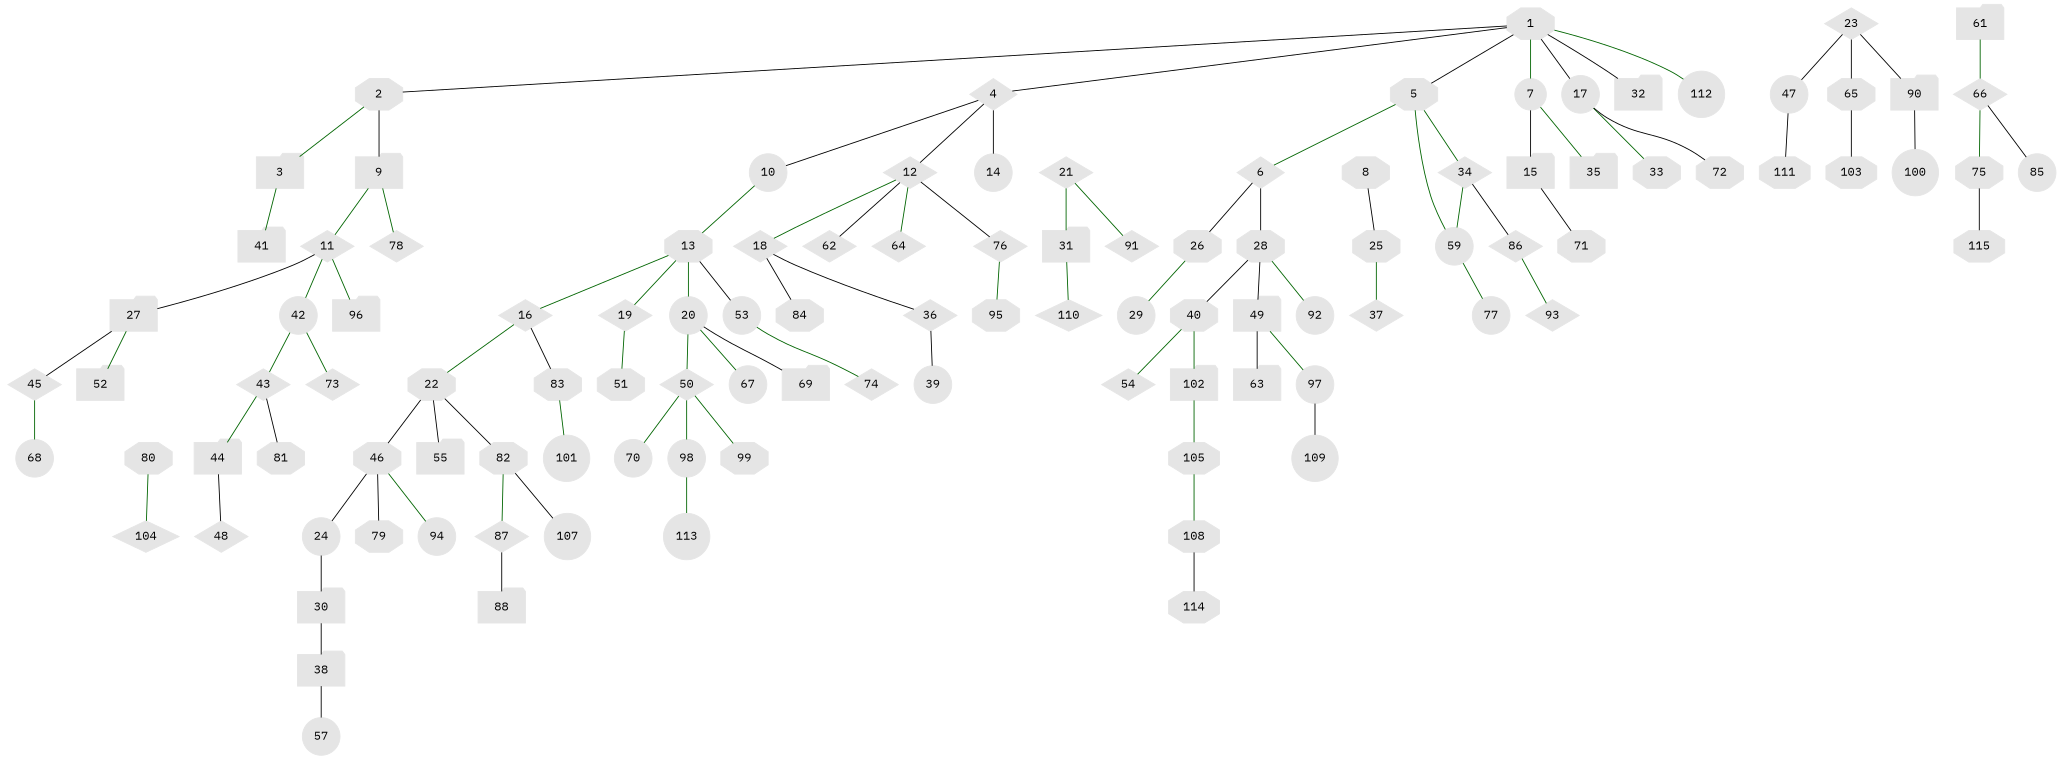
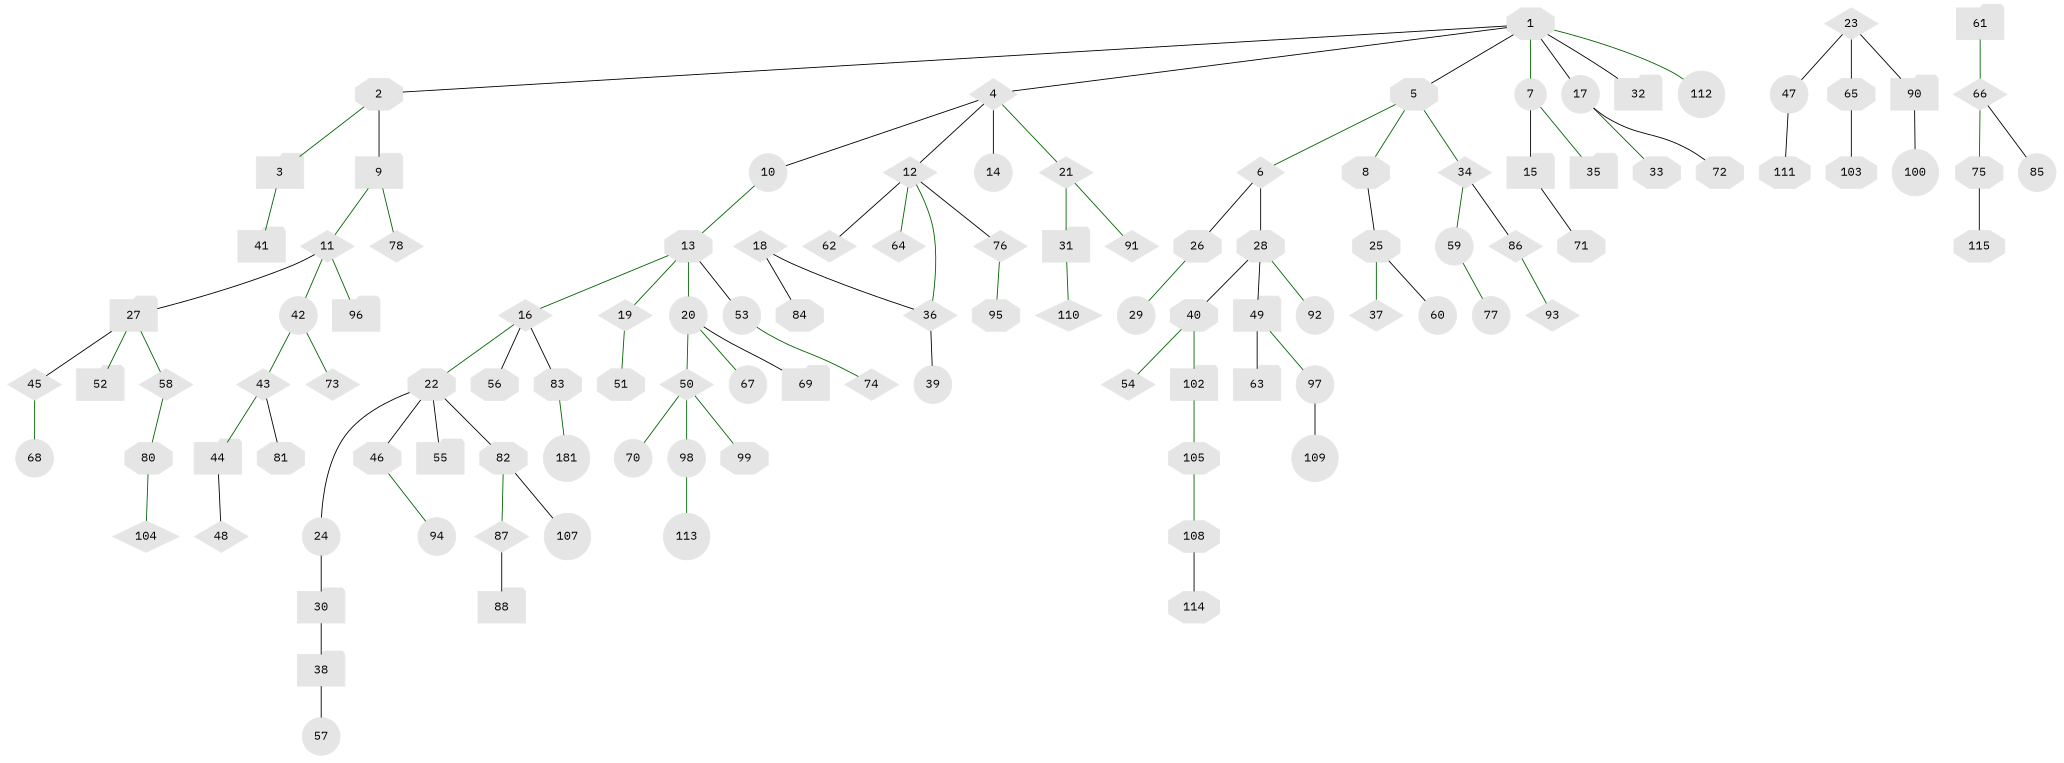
edge "4" -- "21": added
edge "5" -- "59": now "5" -- "8"
edge "12" -- "18": now "12" -- "36"
node "60": added
node "58": added
node "56": added
node "101": label "101" -> "181"
edge "46" -- "24": now "22" -- "24"
node "79": removed
